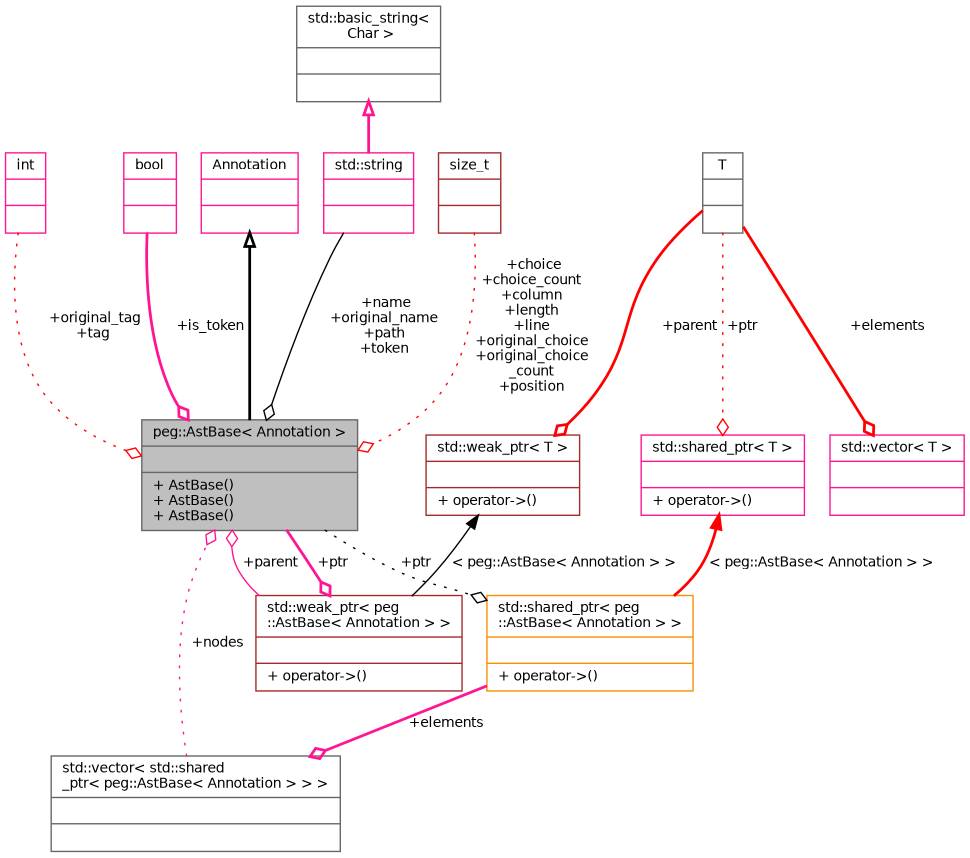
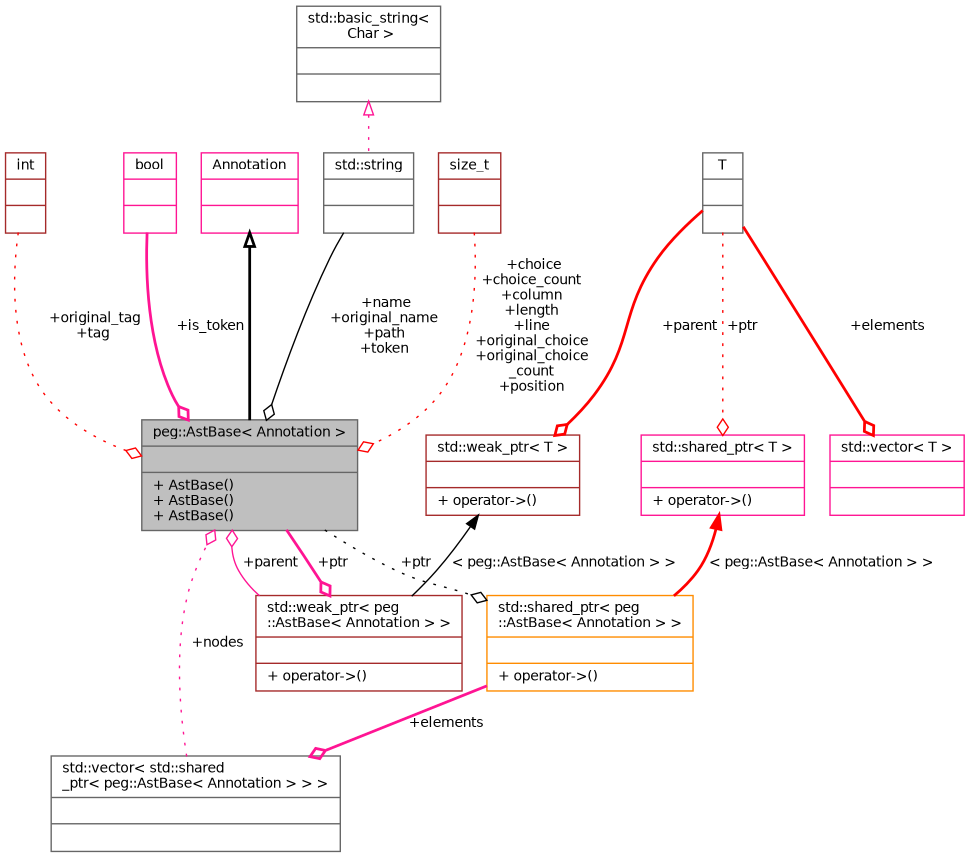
edge "std::string" -> "std::basic_string<": style bold -> dotted
node "int": color deeppink -> brown
node "std::string": color deeppink -> gray40
